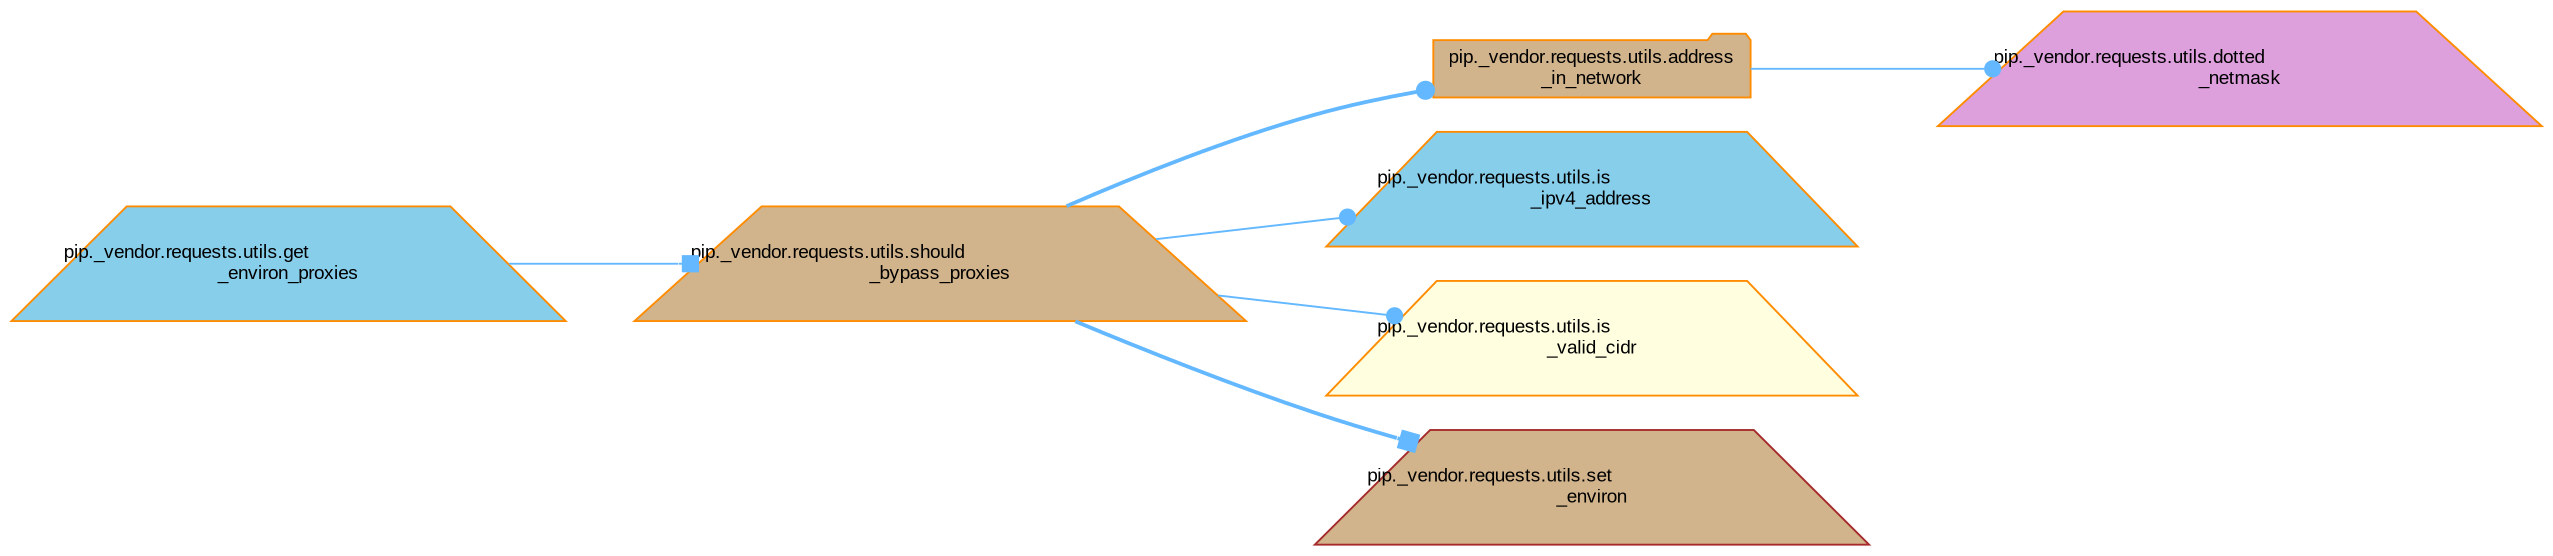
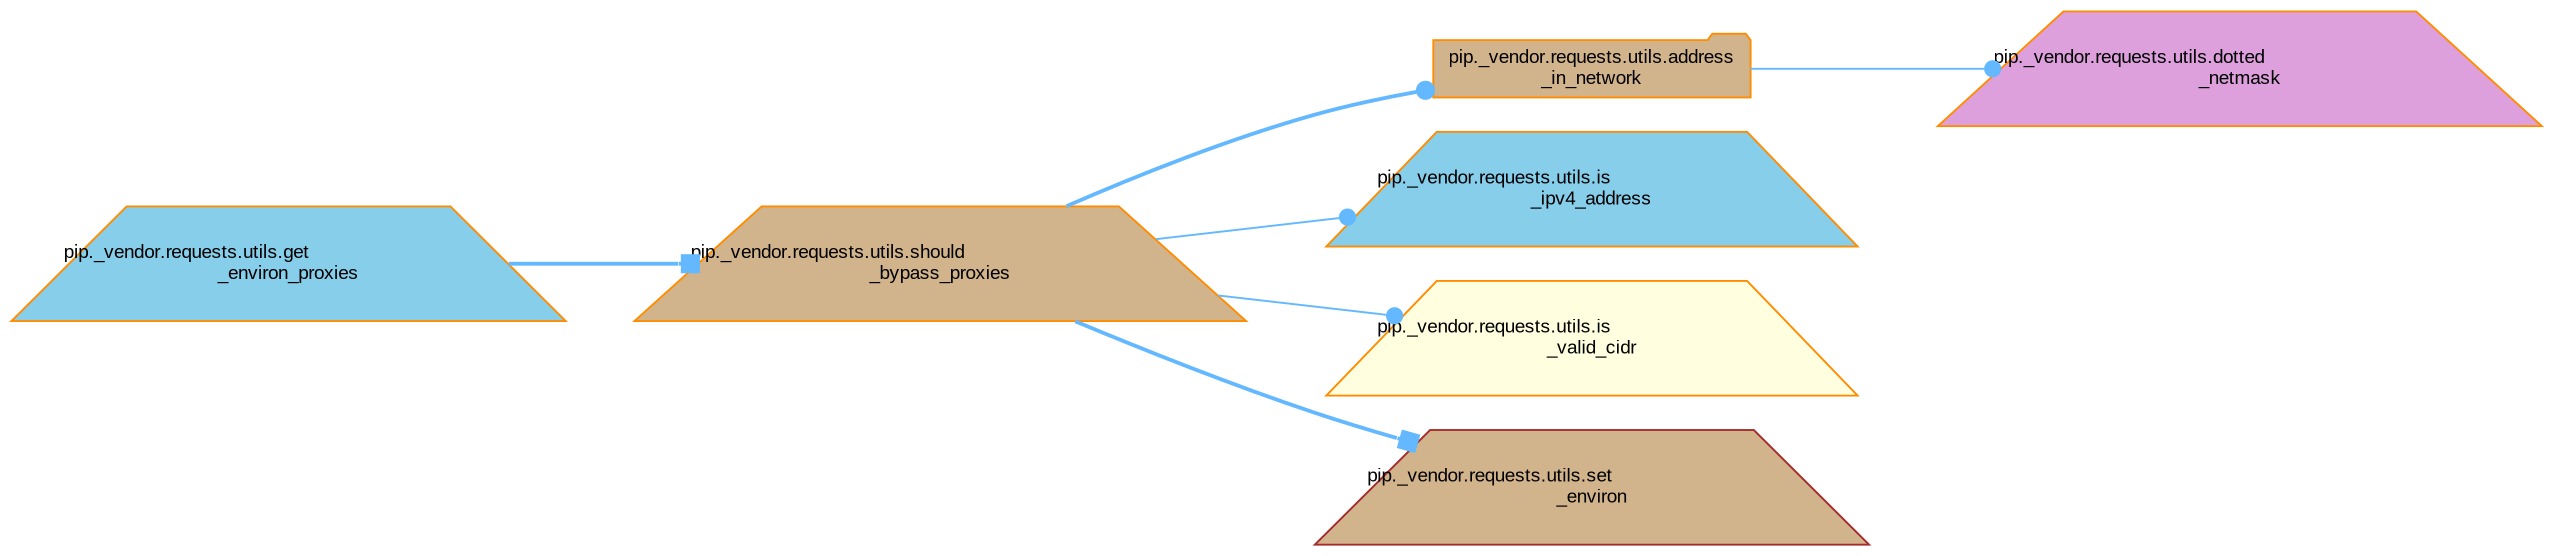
edge "pip._vendor.requests.utils.get _environ_proxies" -> "pip._vendor.requests.utils.should _bypass_proxies": style solid -> bold
